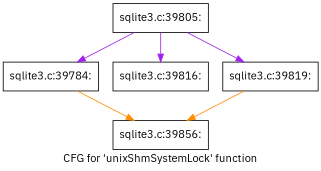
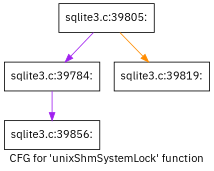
edge "sqlite3.c:39805:" -> "sqlite3.c:39819:": color purple -> darkorange
node "sqlite3.c:39816:": removed
edge "sqlite3.c:39784:" -> "sqlite3.c:39856:": color darkorange -> purple
edge "sqlite3.c:39819:" -> "sqlite3.c:39856:": removed
